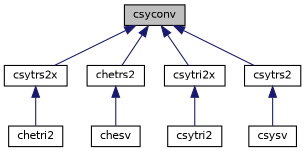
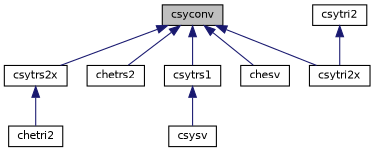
node "csytrs2": label "csytrs2" -> "csytrs1"
edge "chesv" -> "chetrs2": now "chesv" -> "csyconv"
edge "csytri2" -> "csytri2x": reversed
